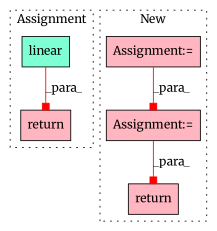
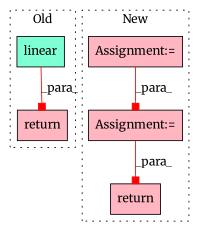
cluster "Assignment": label "Assignment" -> "Old"
